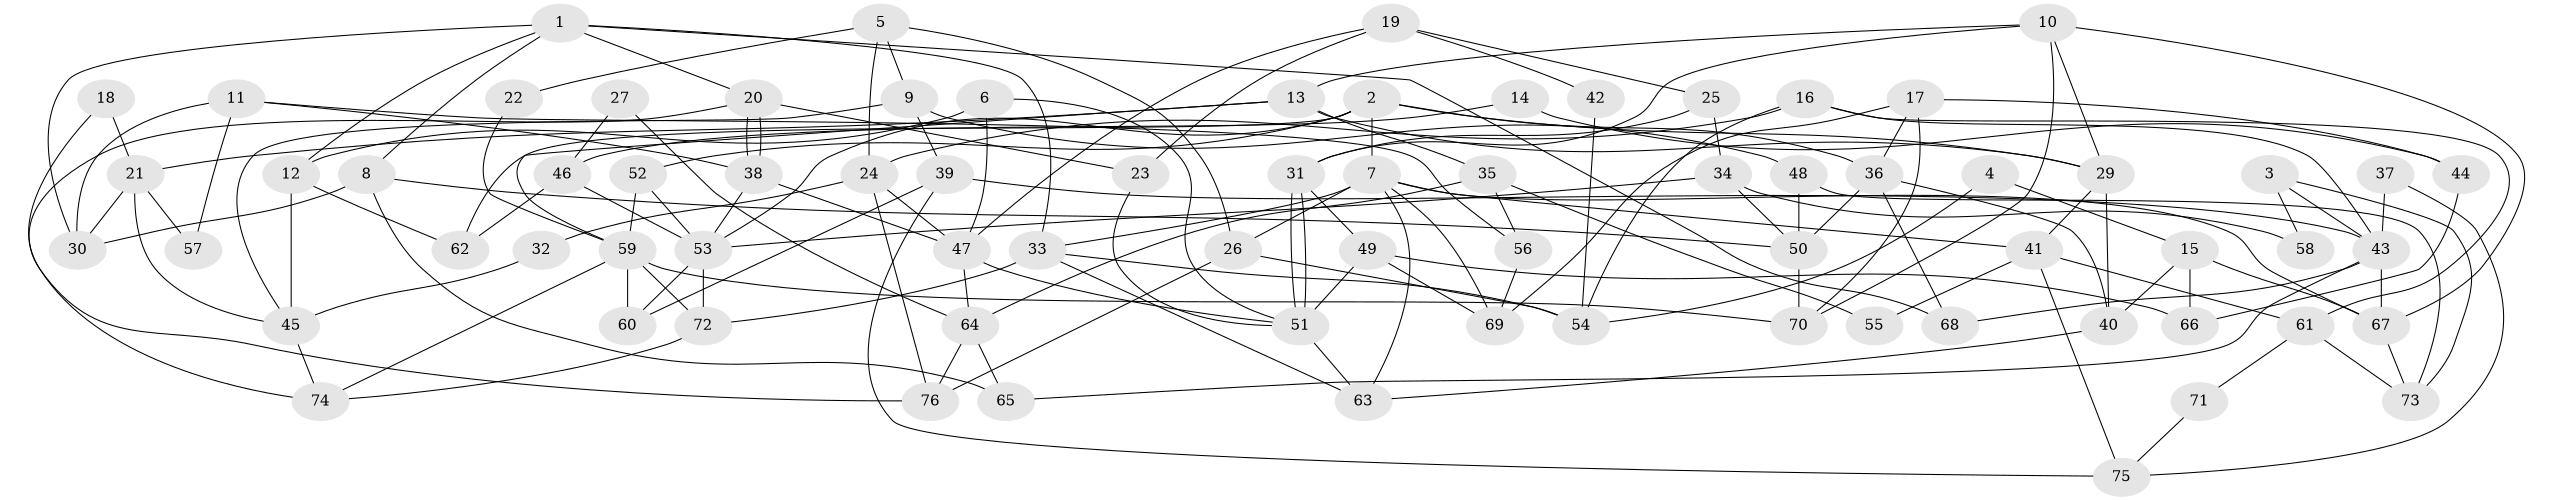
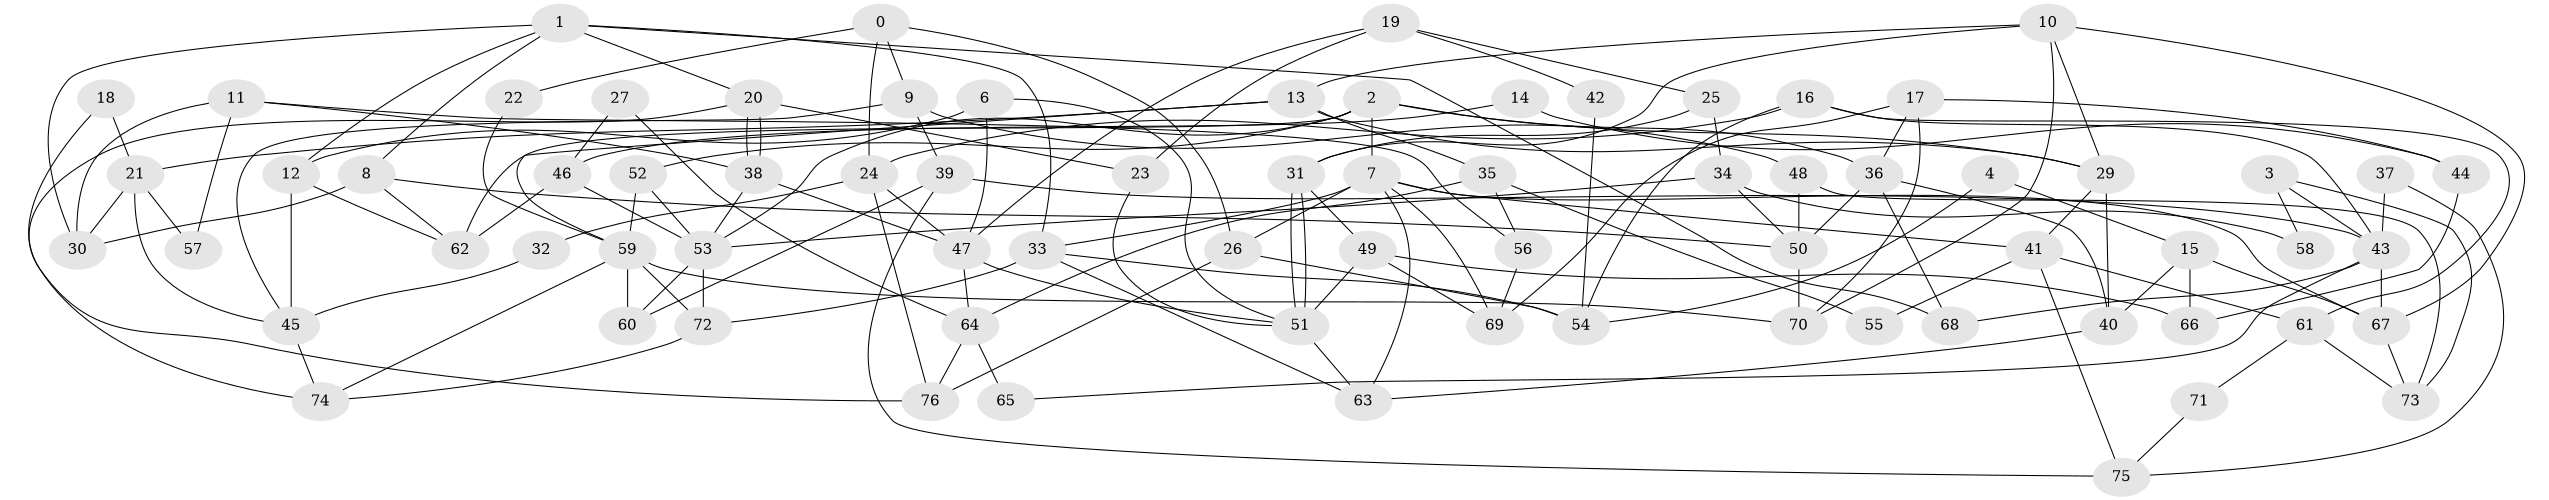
node "5": label "5" -> "0"
edge "8" -- "65": now "8" -- "62"
